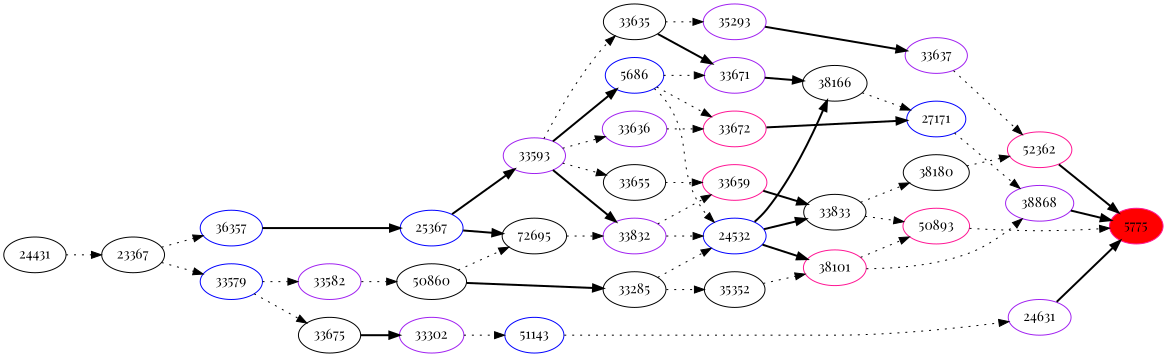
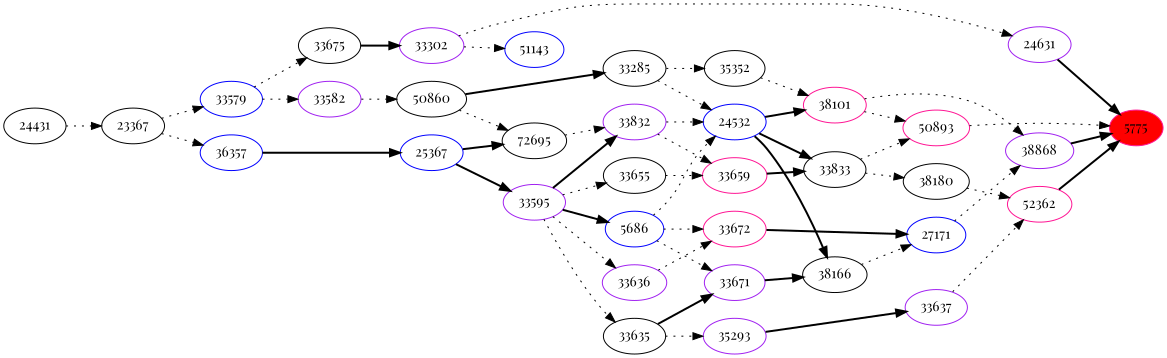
node "33593": label "33593" -> "33595"
edge "51143" -> "24631": now "33302" -> "24631"
